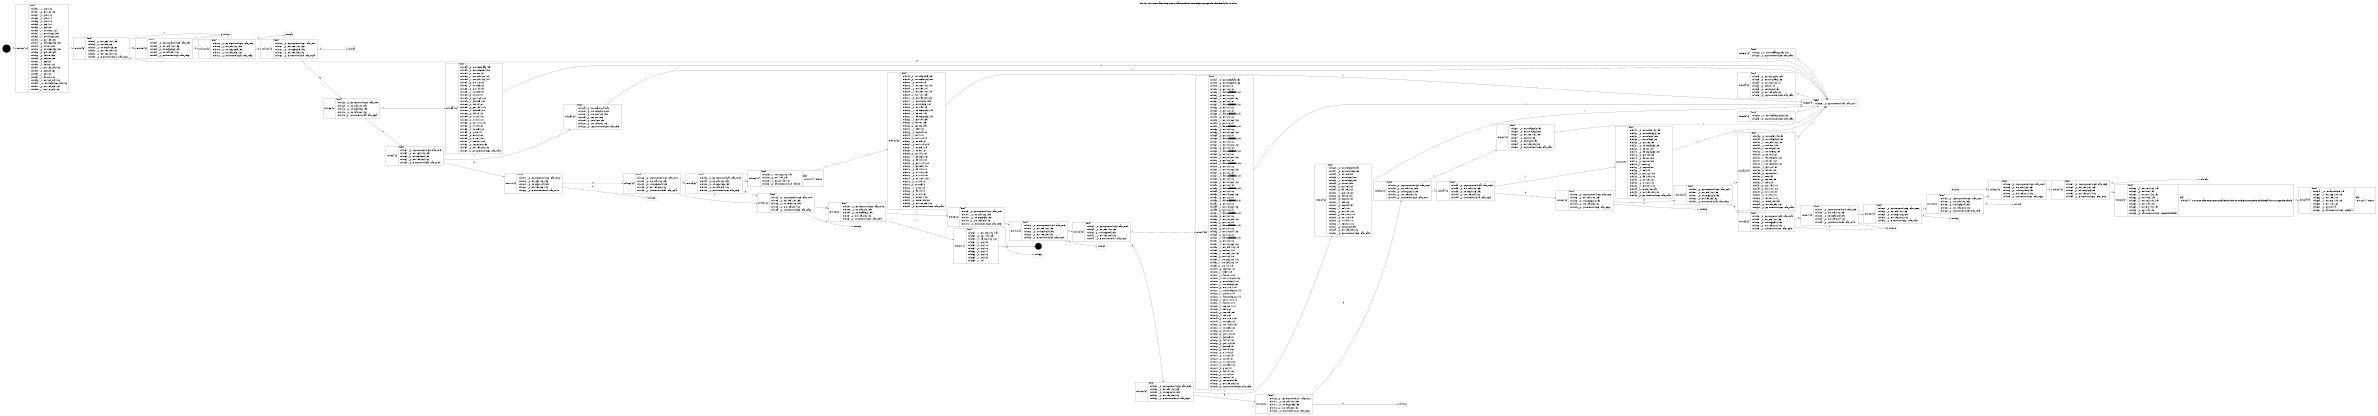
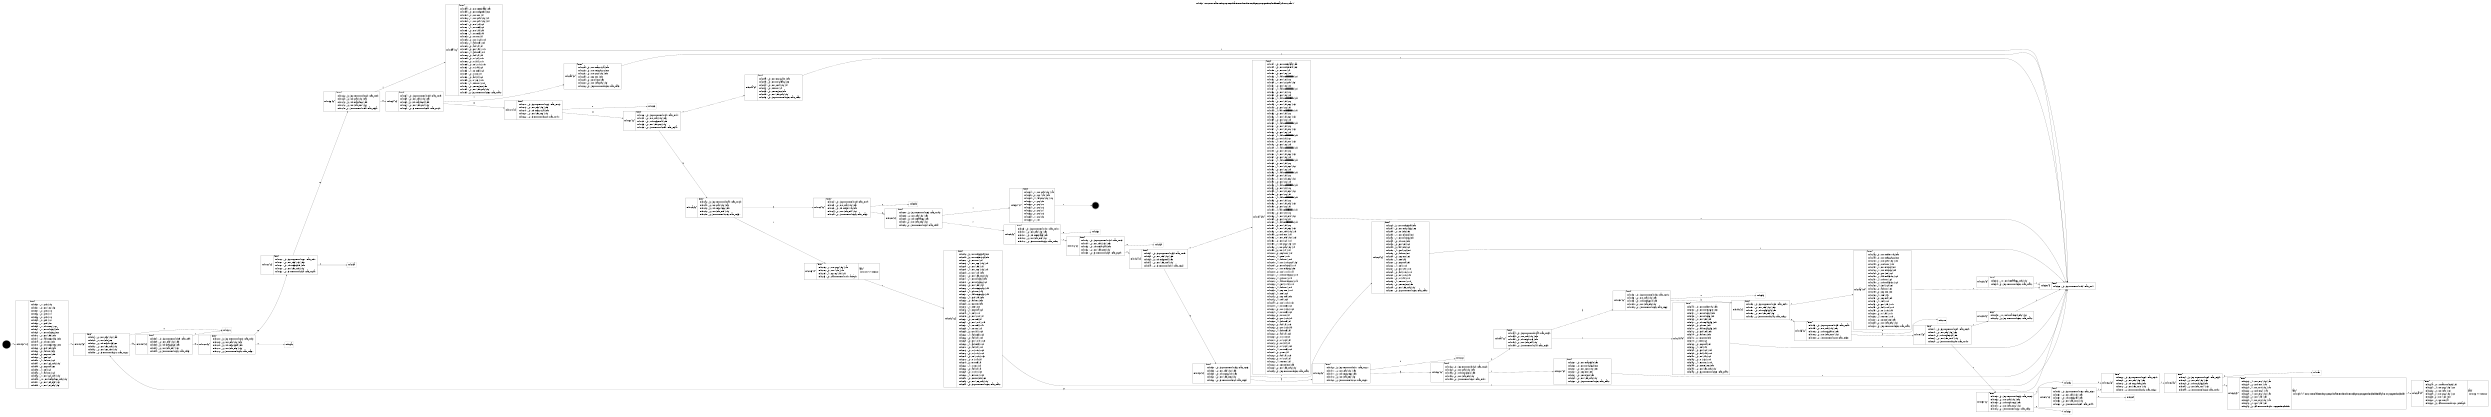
edge "0x401c8c [28]" -> "0x401cc4 [28]": now "0x401c8c [28]" -> "0x40209a [30]"
edge "0x401e30 [28]" -> "0x401e4c [28]": now "0x401e30 [28]" -> "0x4020b8"
edge "0x401e14 [28]" -> "0x40210e": now "0x401e14 [28]" -> "0x40229e [15]"
